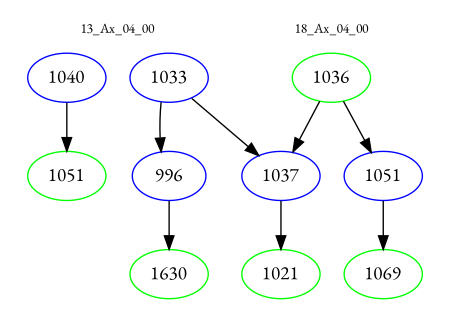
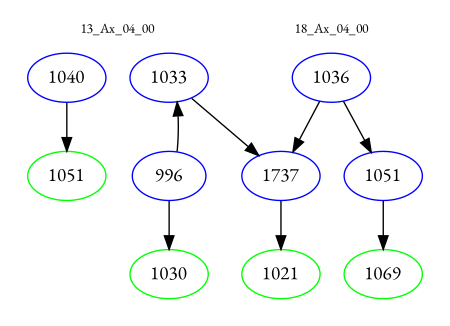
node "1036": color green -> blue
edge "1033" -> "996": reversed
node "1037": label "1037" -> "1737"
node "1630": label "1630" -> "1030"
